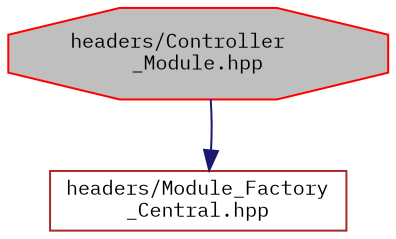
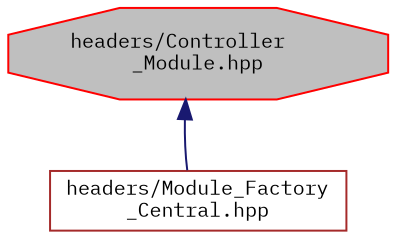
edge "headers/Controller _Module.hpp" -> "headers/Module_Factory _Central.hpp": reversed
